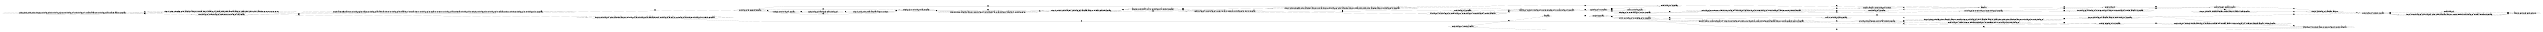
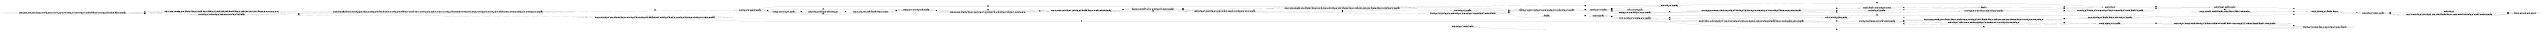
edge "'mov ebx, dword [esp+0x7c]', 'jmp 0x804ace6'," -> "'call 2x804a770',": now "'mov ebx, dword [esp+0x7c]', 'jmp 0x804ace6'," -> "'mov ebp, dword [esp+0xc]',"
edge "'mov ebp, dword [esp+0x70]', 'sub esi, ebp', 'ja 0x804a970'," -> "'abb 0x804aa51',": now "'mov ebx, dword [esp+0x18]', 'jmp 0x804aadb'," -> "'abb 0x804aa51',"
